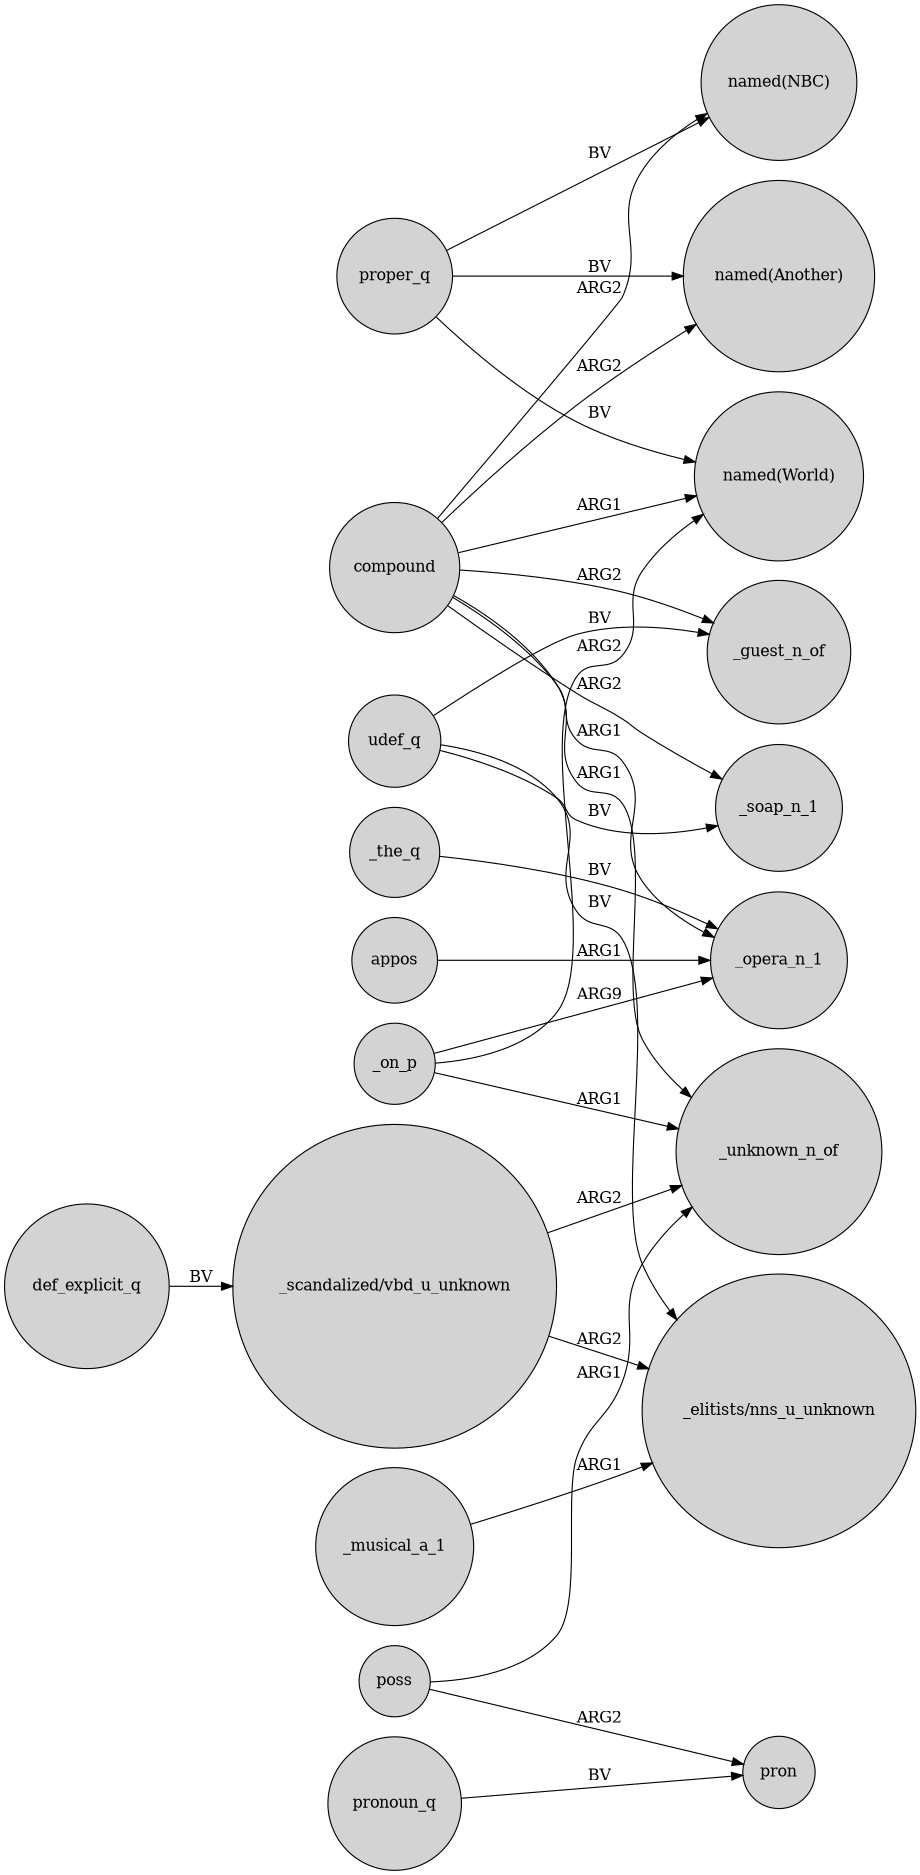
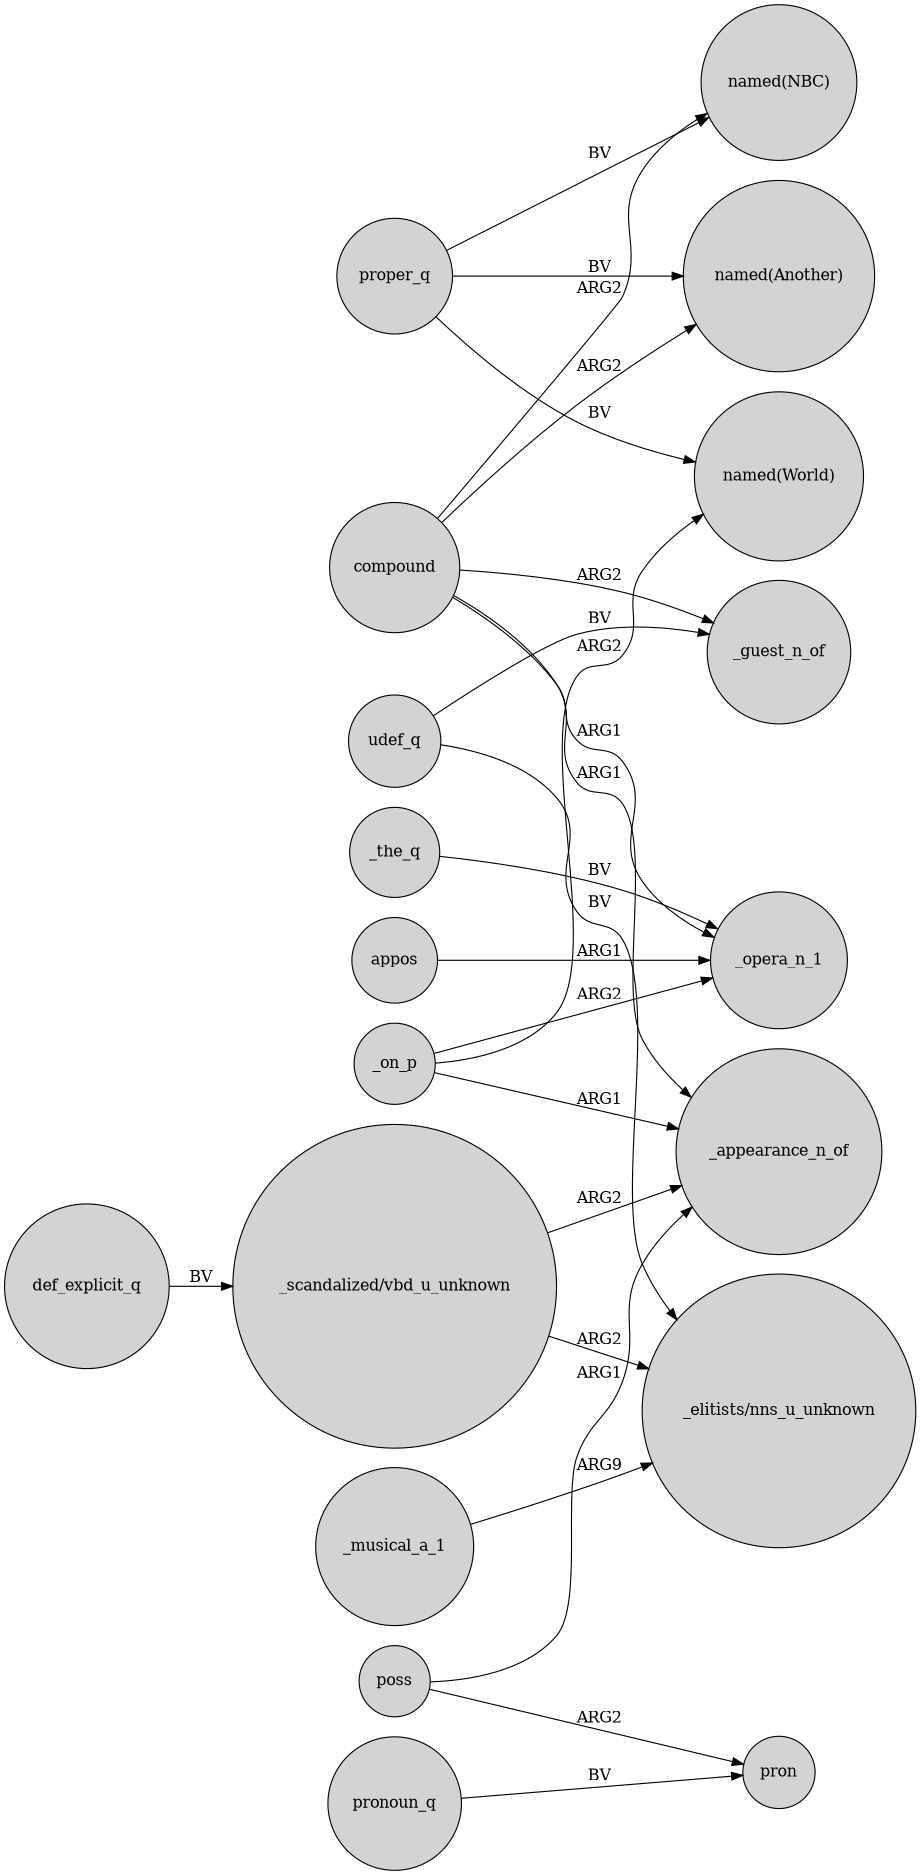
edge "compound" -> "named(World)": removed, label "ARG1"
node "_soap_n_1": removed
edge "_on_p" -> "_opera_n_1": label "ARG9" -> "ARG2"
node "_unknown_n_of": label "_unknown_n_of" -> "_appearance_n_of"
edge "_musical_a_1" -> "_elitists/nns_u_unknown": label "ARG1" -> "ARG9"
